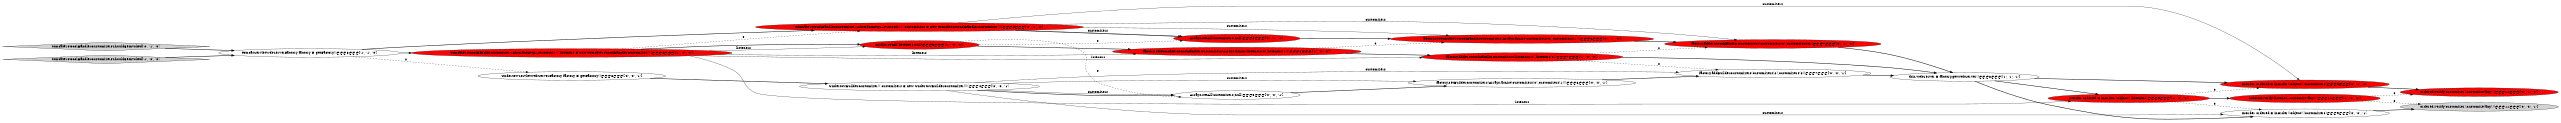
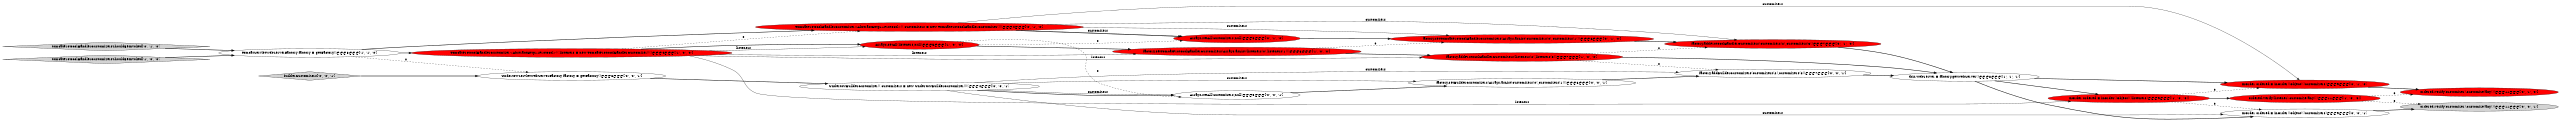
node "builderCustomizers['0', '0', '1']": added
